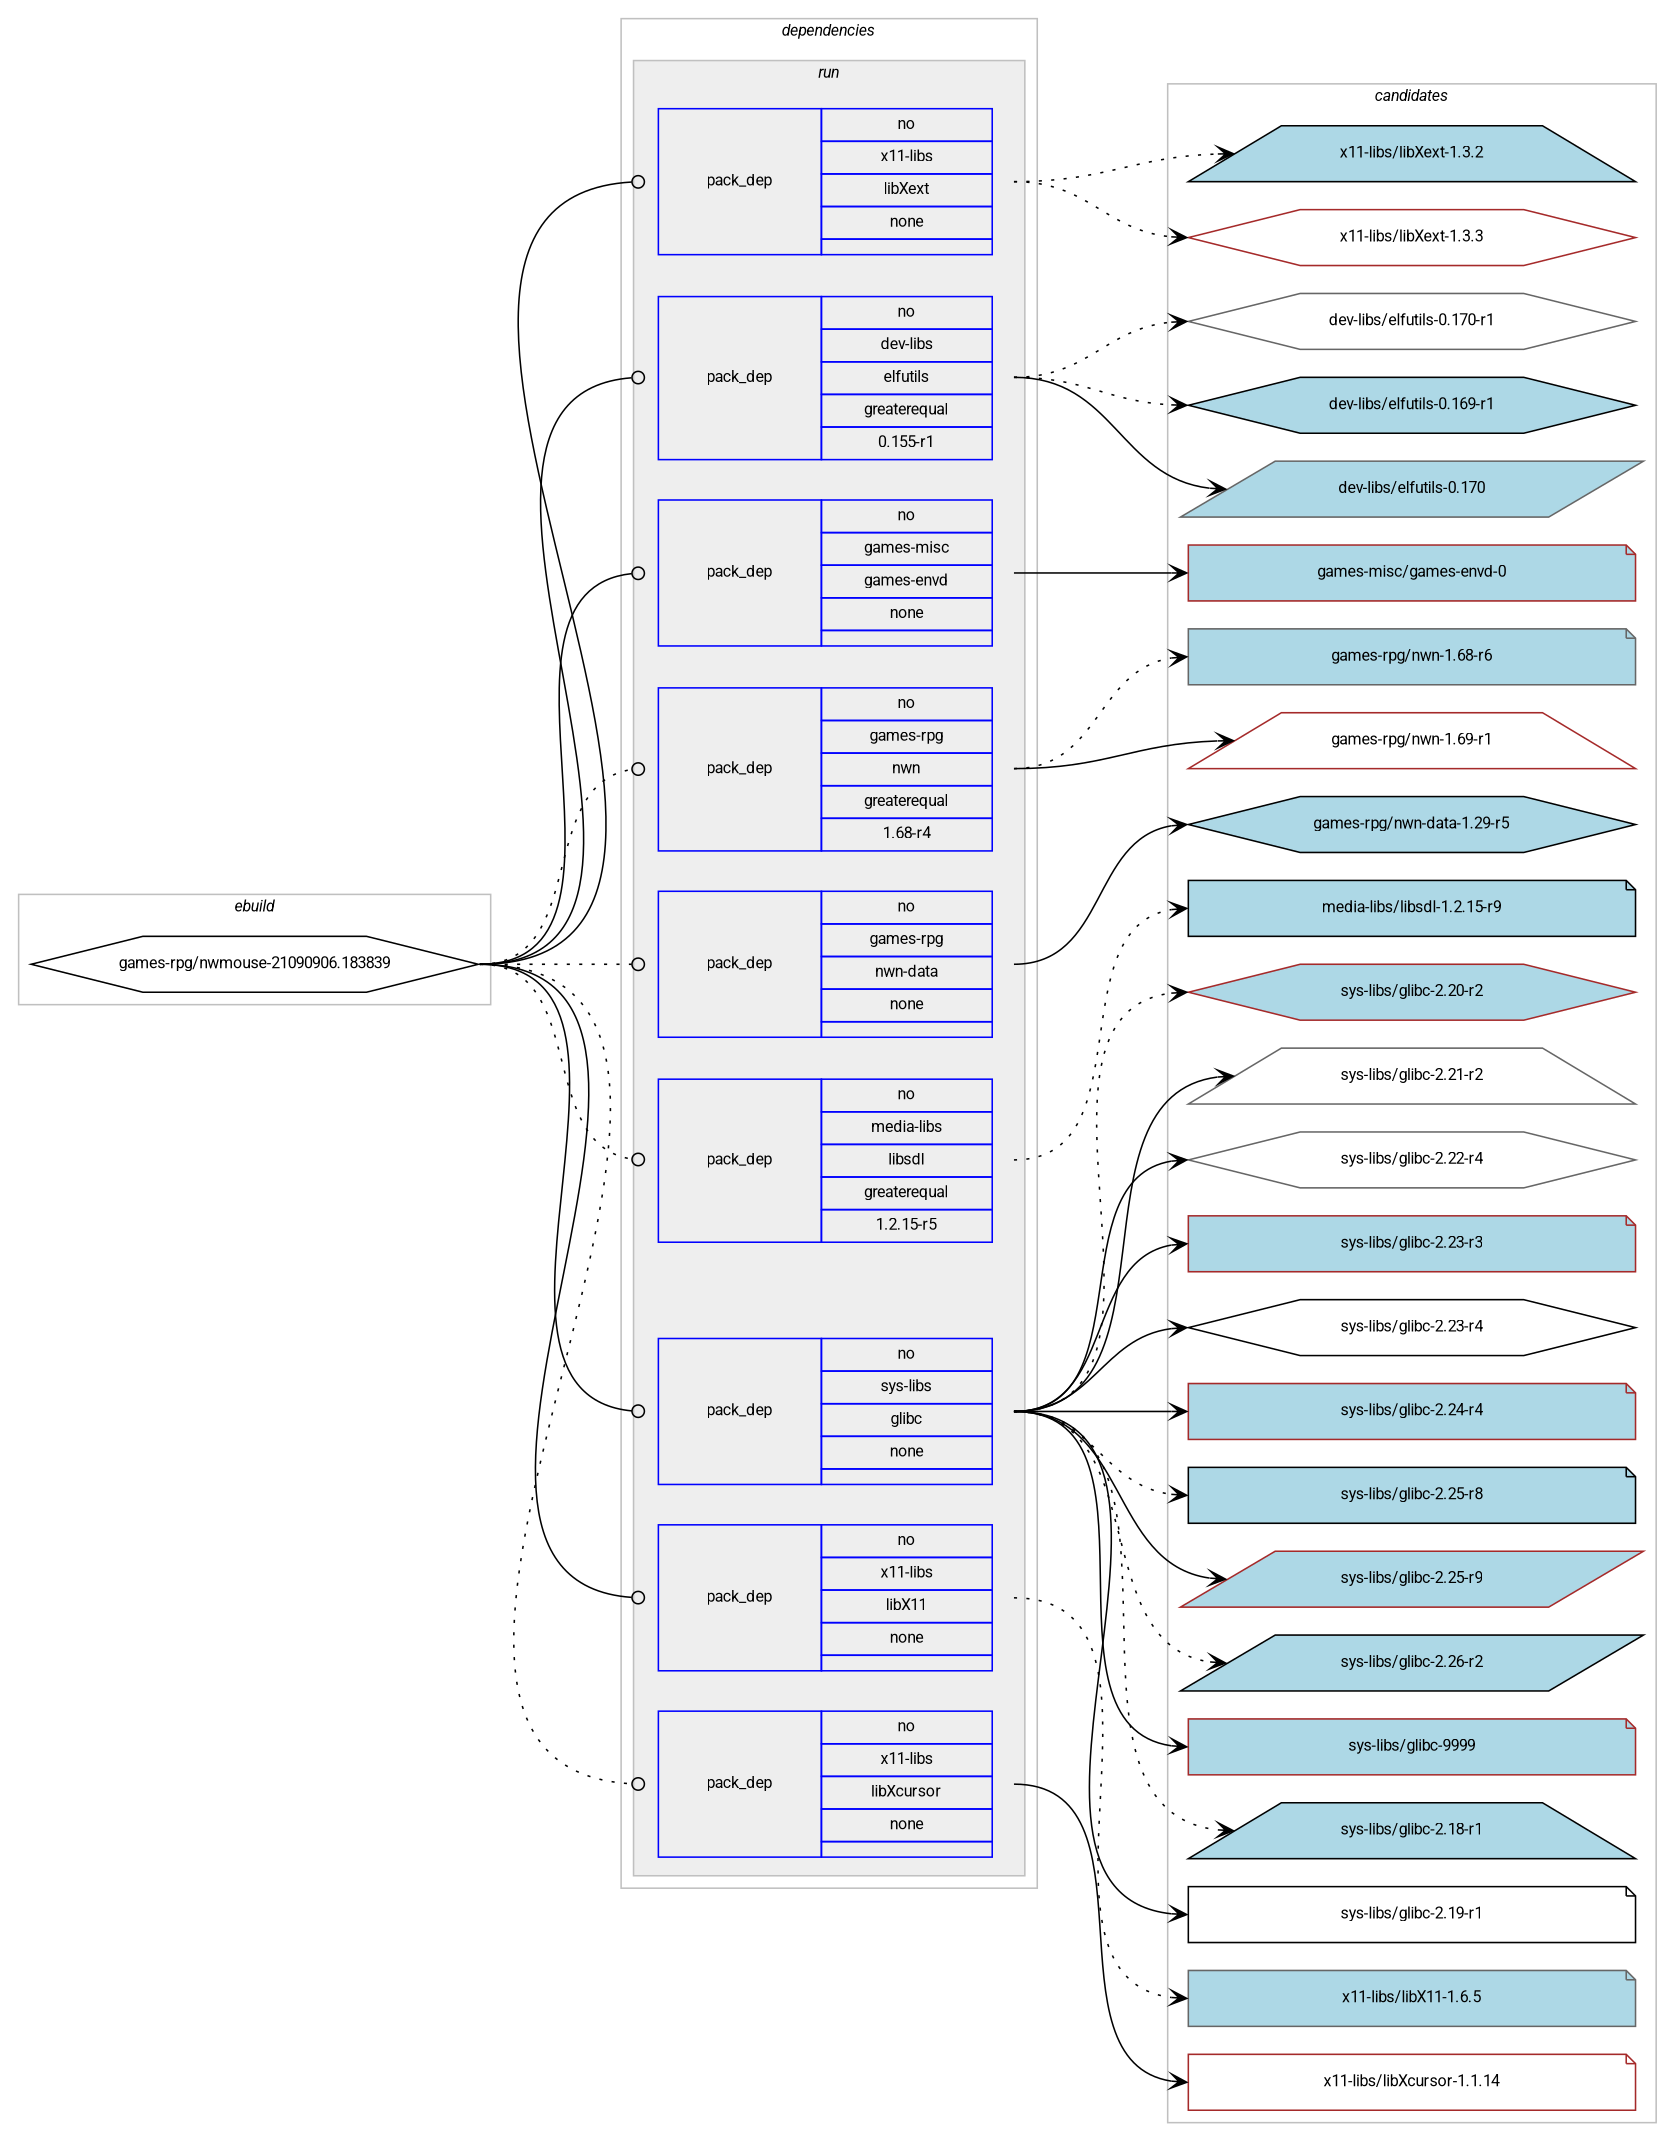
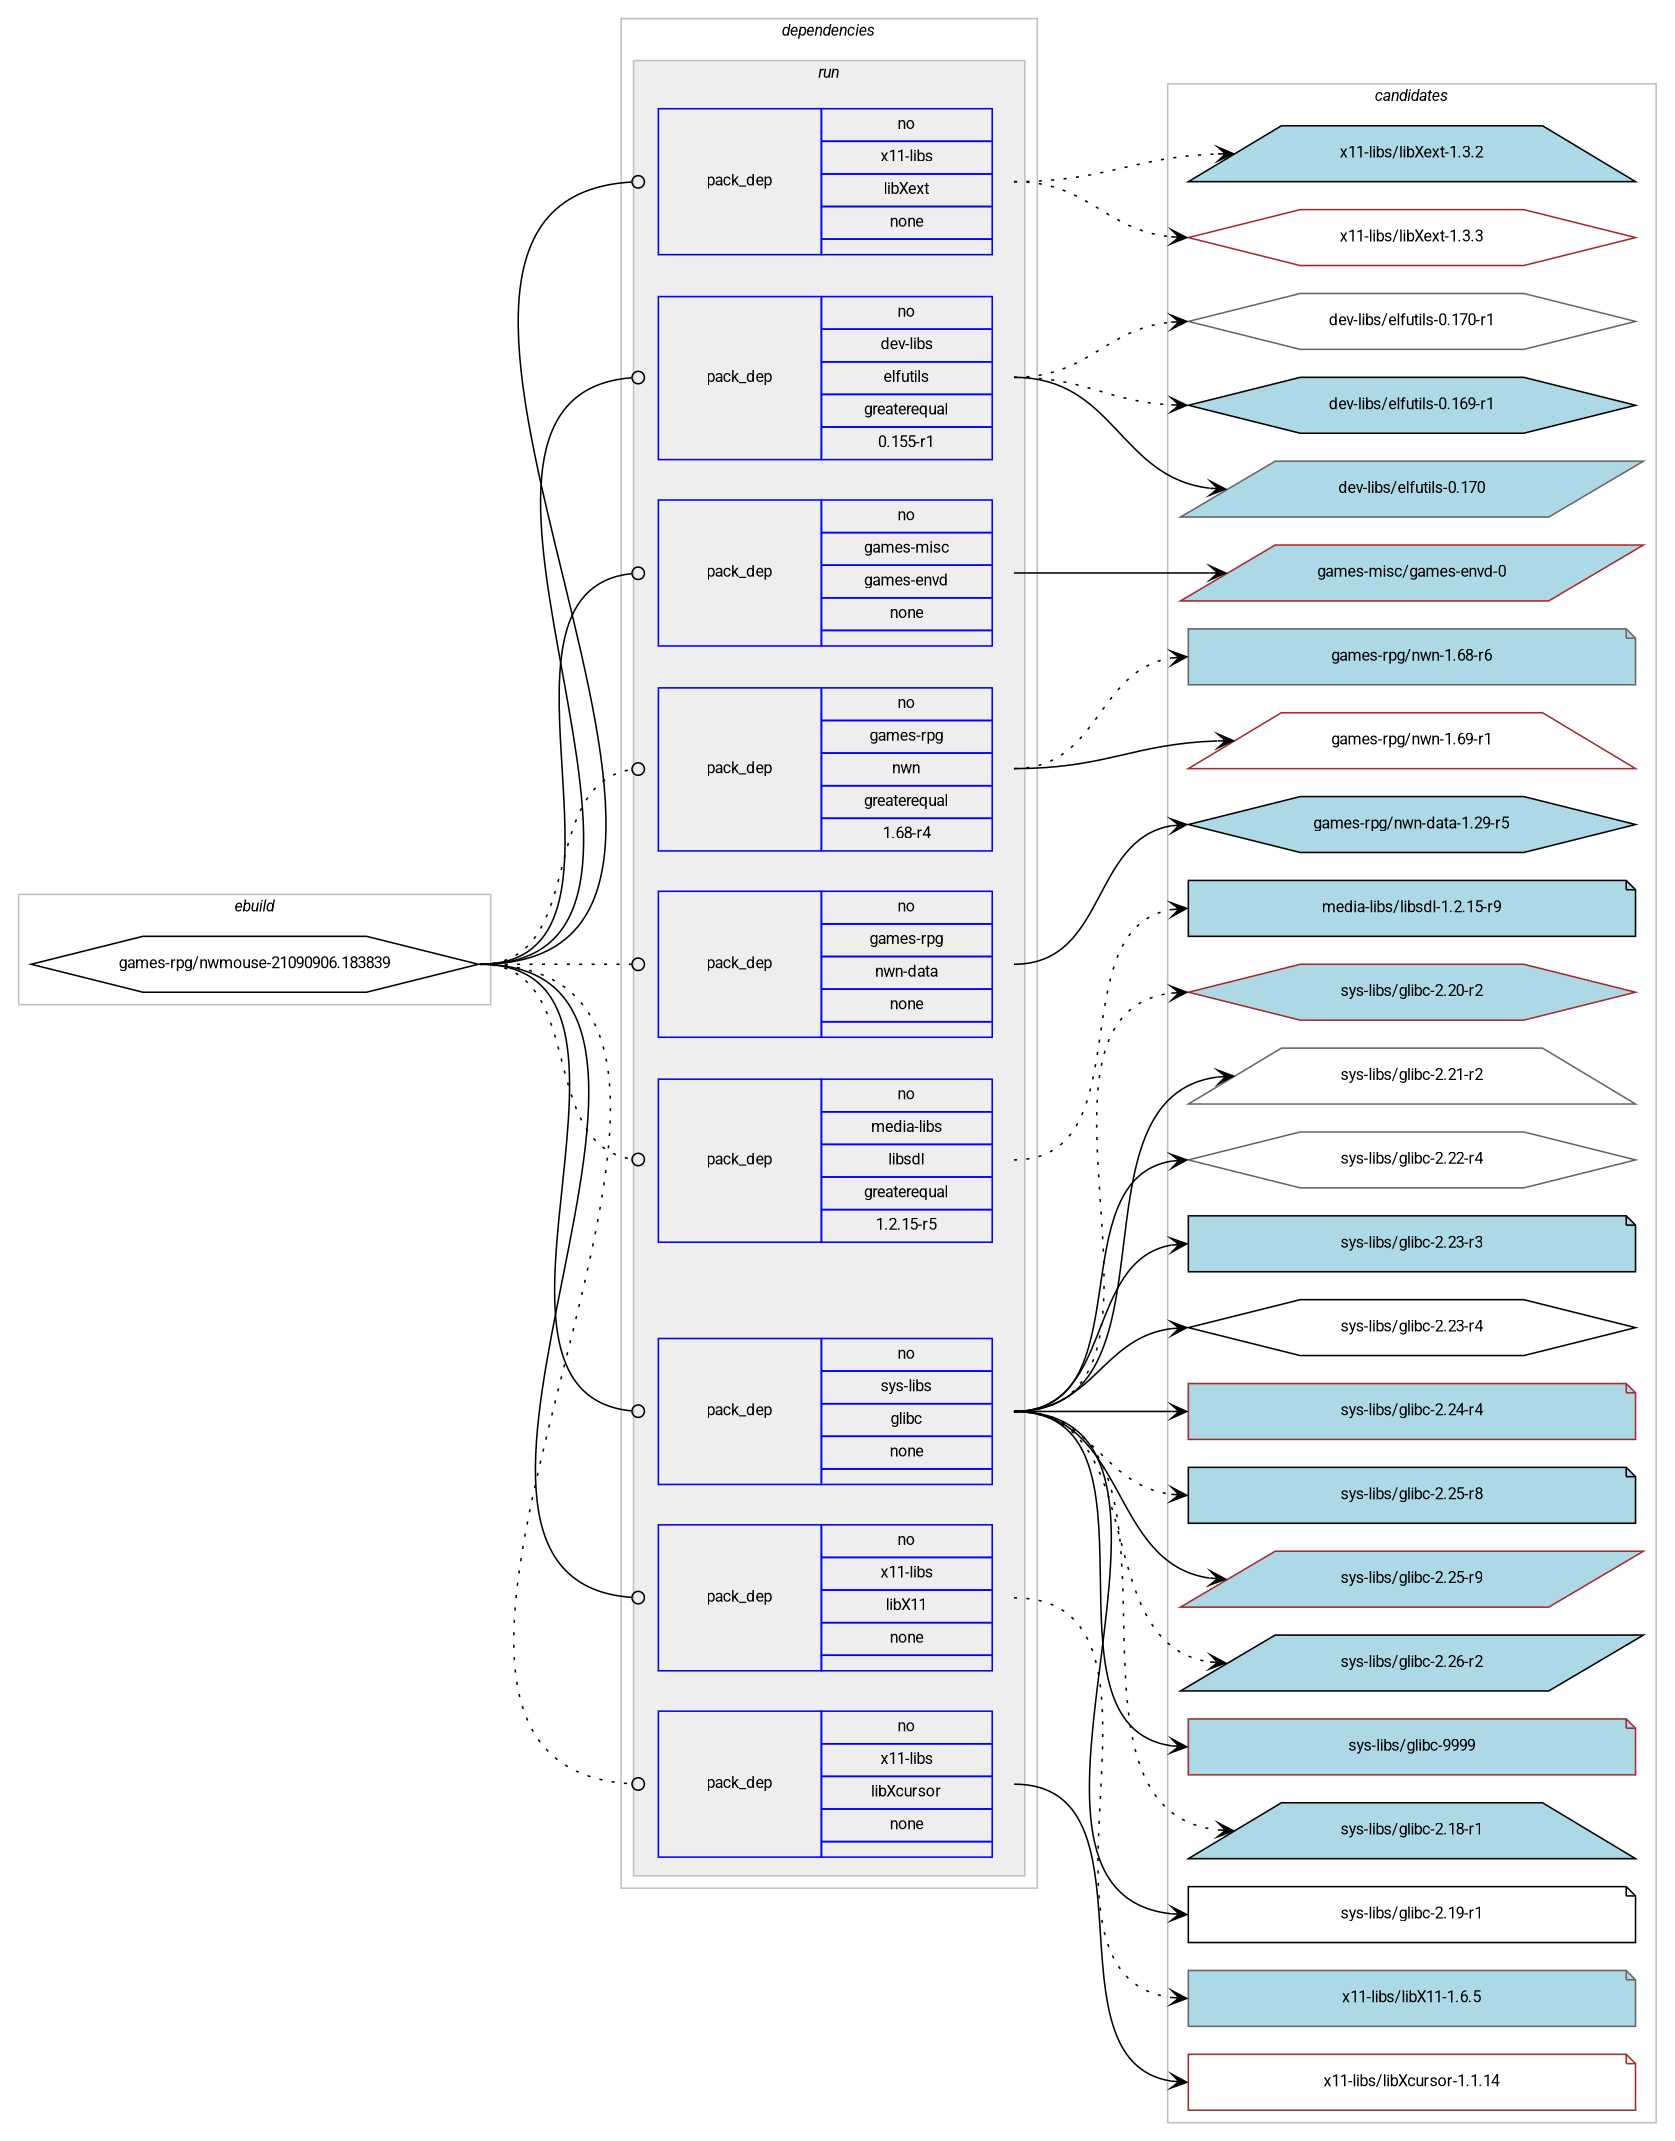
node "games-misc/games-envd-0": shape note -> parallelogram
node "sys-libs/glibc-2.23-r3": color brown -> black
